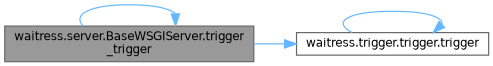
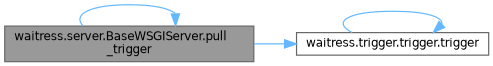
node "waitress.server.BaseWSGIServer.trigger _trigger": label "waitress.server.BaseWSGIServer.trigger _trigger" -> "waitress.server.BaseWSGIServer.pull _trigger"
